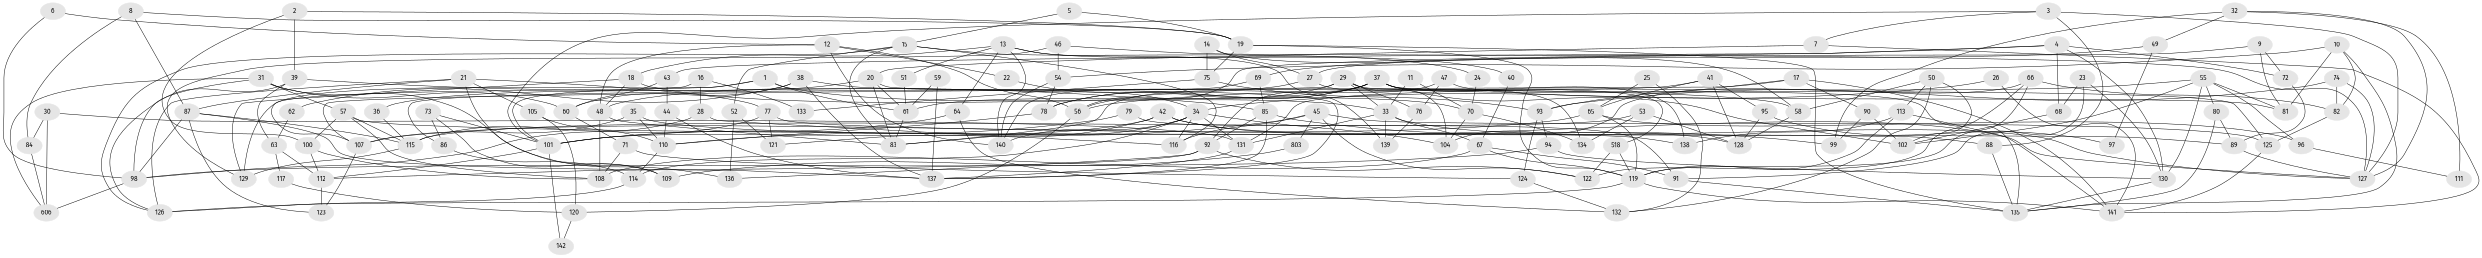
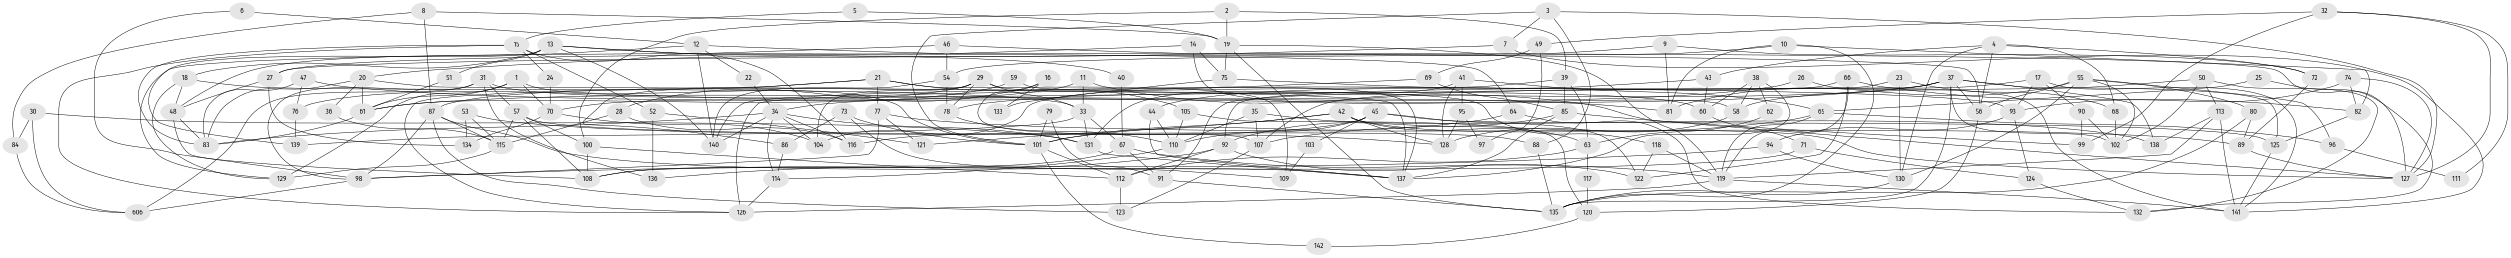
edge "42" -- "63": added
edge "33" -- "127": now "11" -- "127"
node "803": label "803" -> "103"
node "518": label "518" -> "118"
